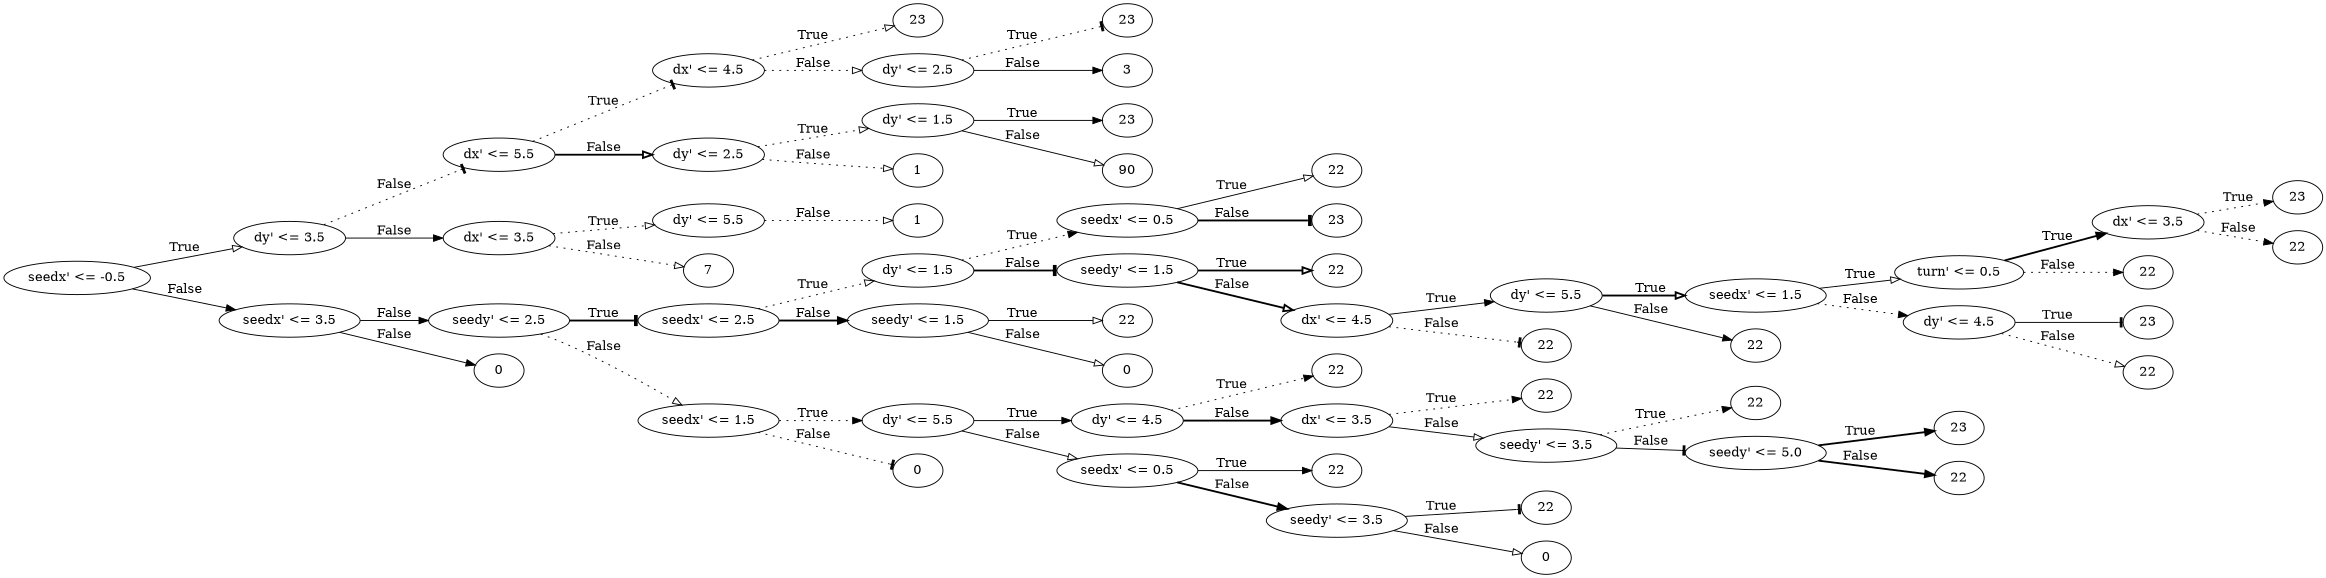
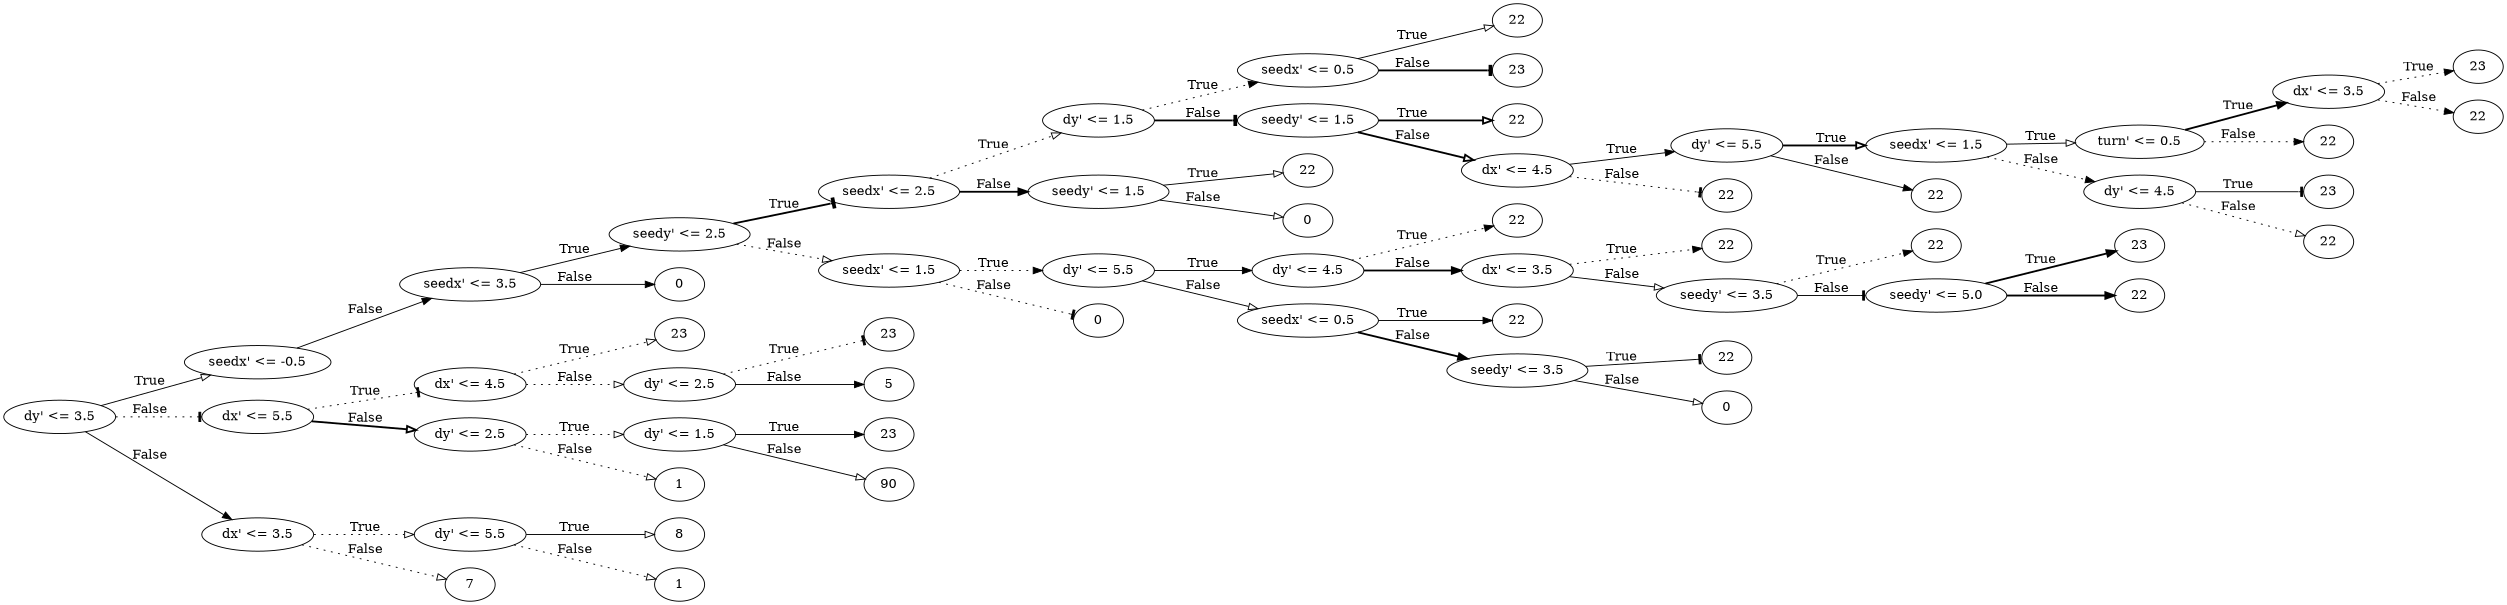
node "3": label "3" -> "5"
edge "seedx' <= -0.5" -> "dy' <= 3.5": reversed
edge "seedx' <= 3.5" -> "seedy' <= 2.5": label "False" -> "True"
node "8": added
